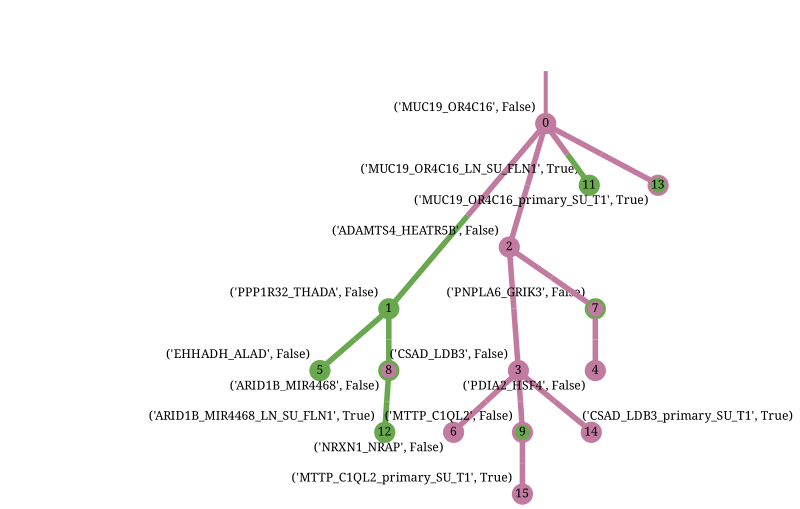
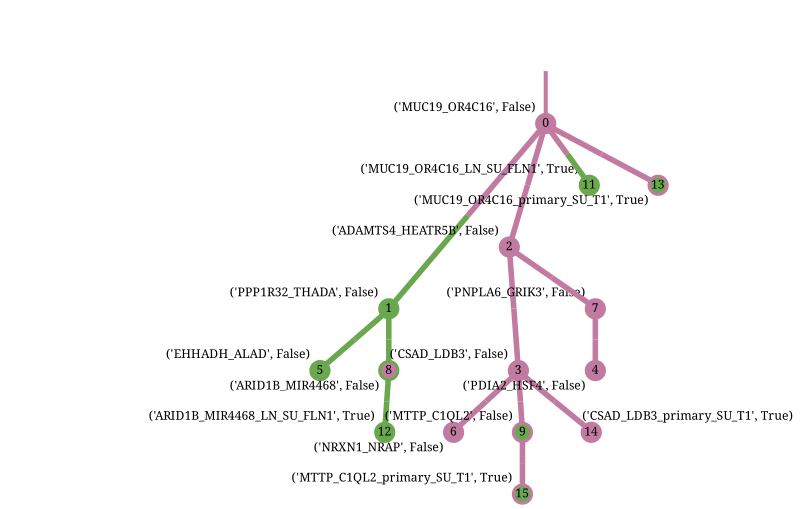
node "7 ('PNPLA6_GRIK3', False)": color #6aa84fff -> #c27ba0ff
node "15 ('MTTP_C1QL2_primary_SU_T1', True)": fillcolor #c27ba0ff -> #6aa84fff
